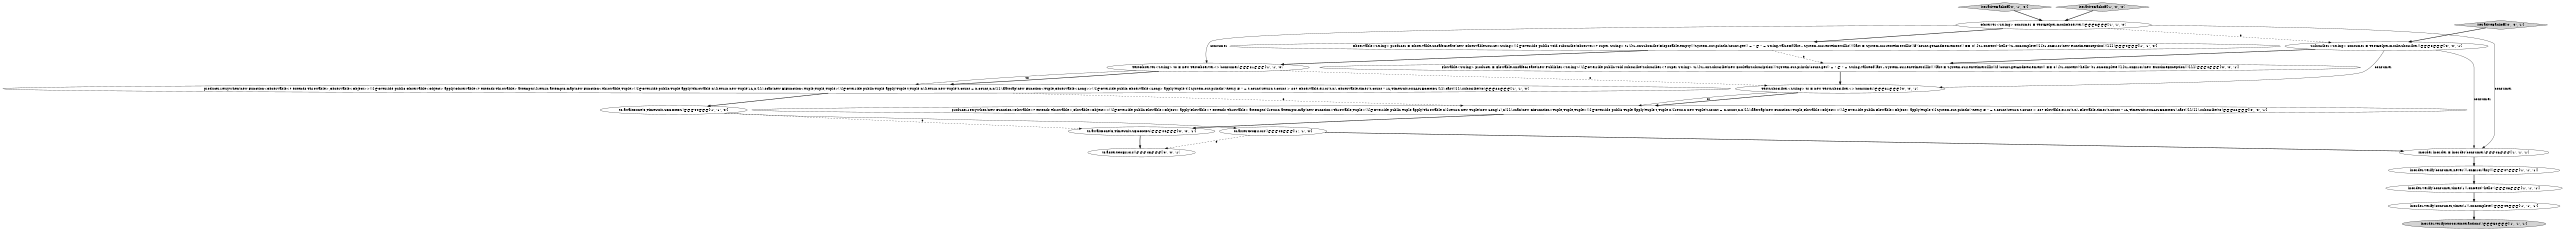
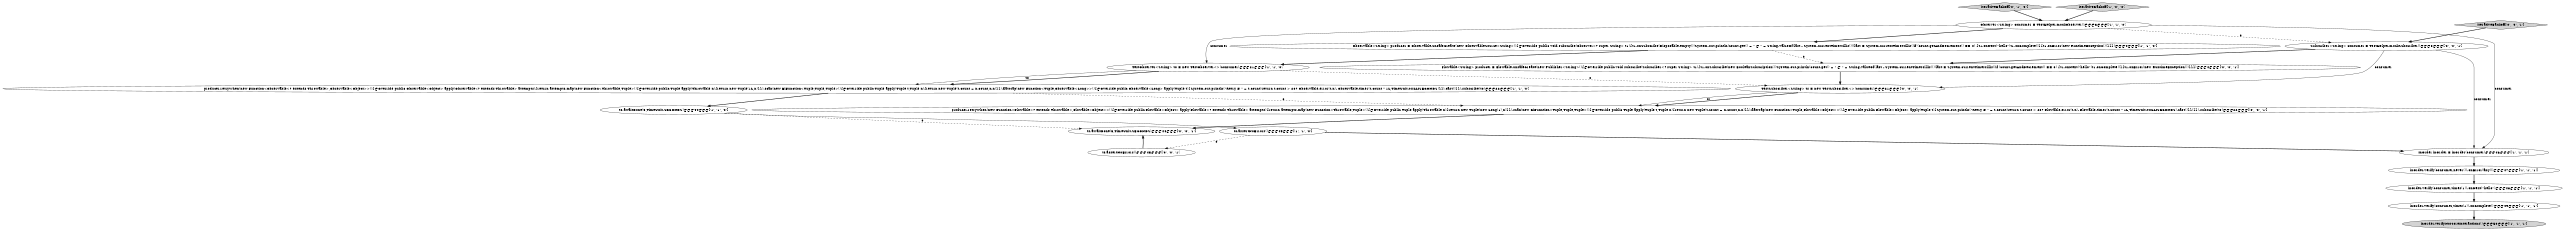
edge "ts.awaitDone(5,TimeUnit.SECONDS)@@@44@@@['0', '0', '1']" -> "ts.assertNoErrors()@@@45@@@['0', '0', '1']": reversed
